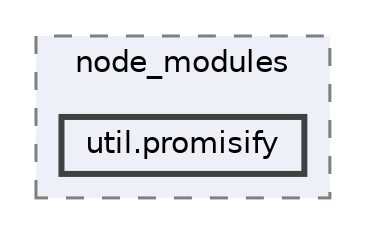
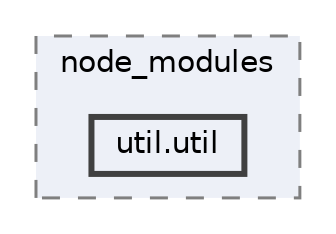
node "util.promisify": label "util.promisify" -> "util.util"
